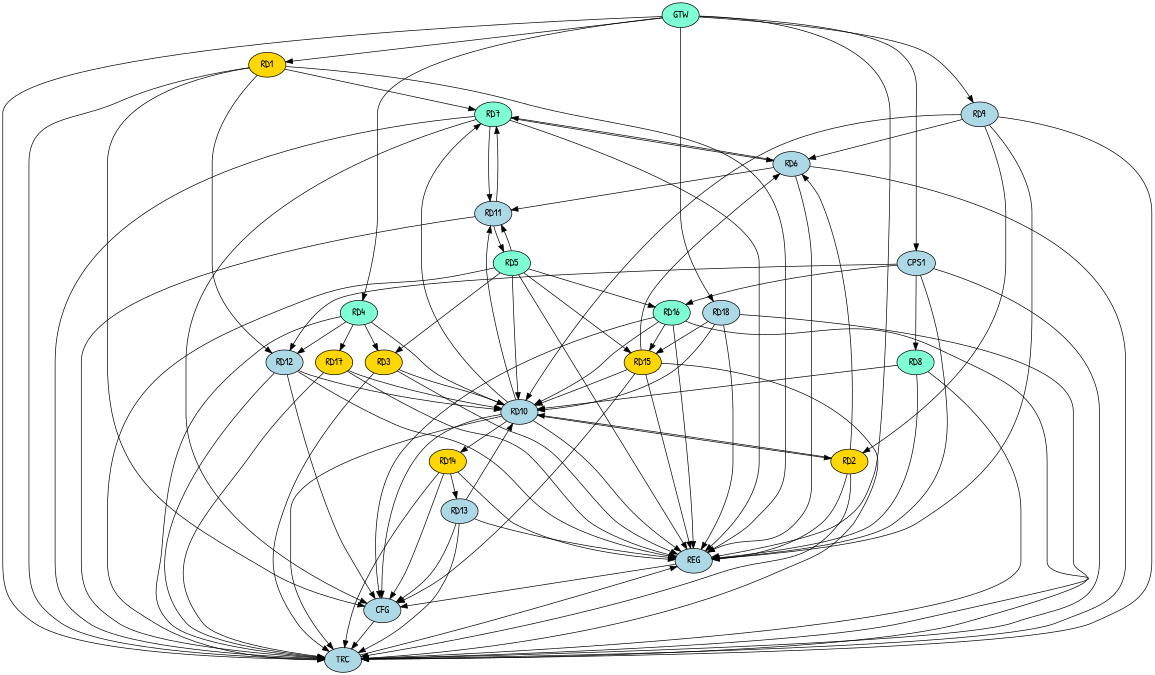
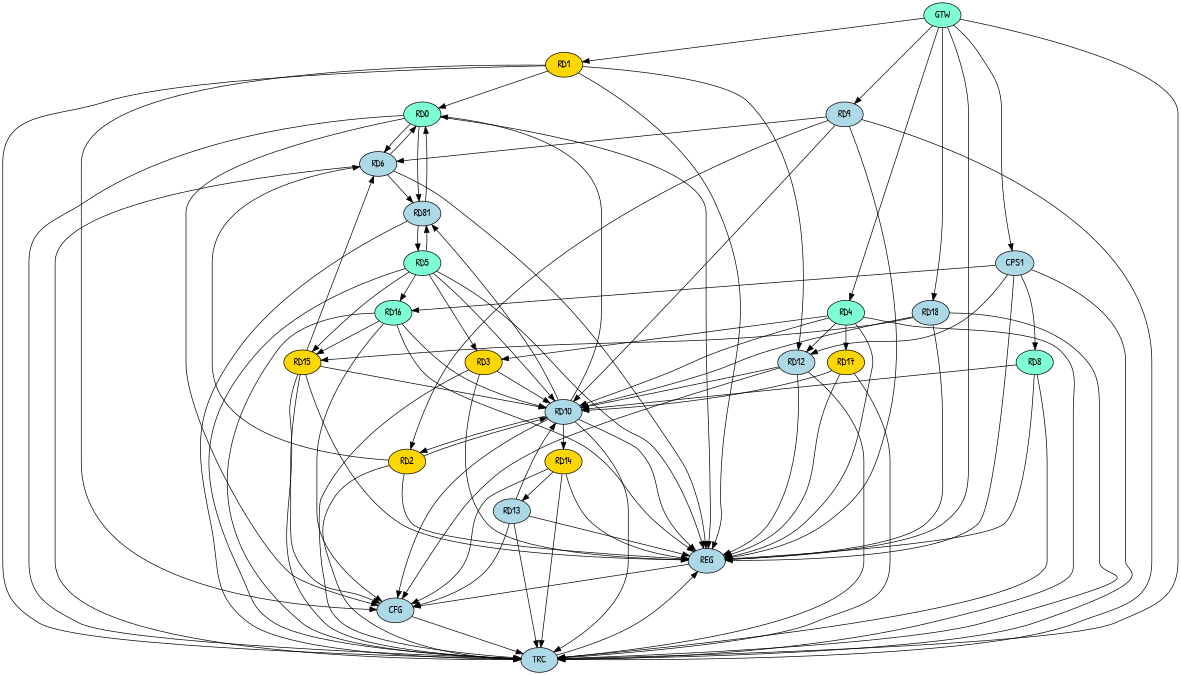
node "RD7": label "RD7" -> "RD0"
node "RD11": label "RD11" -> "RD81"
edge "RD4" -> "REG": added
